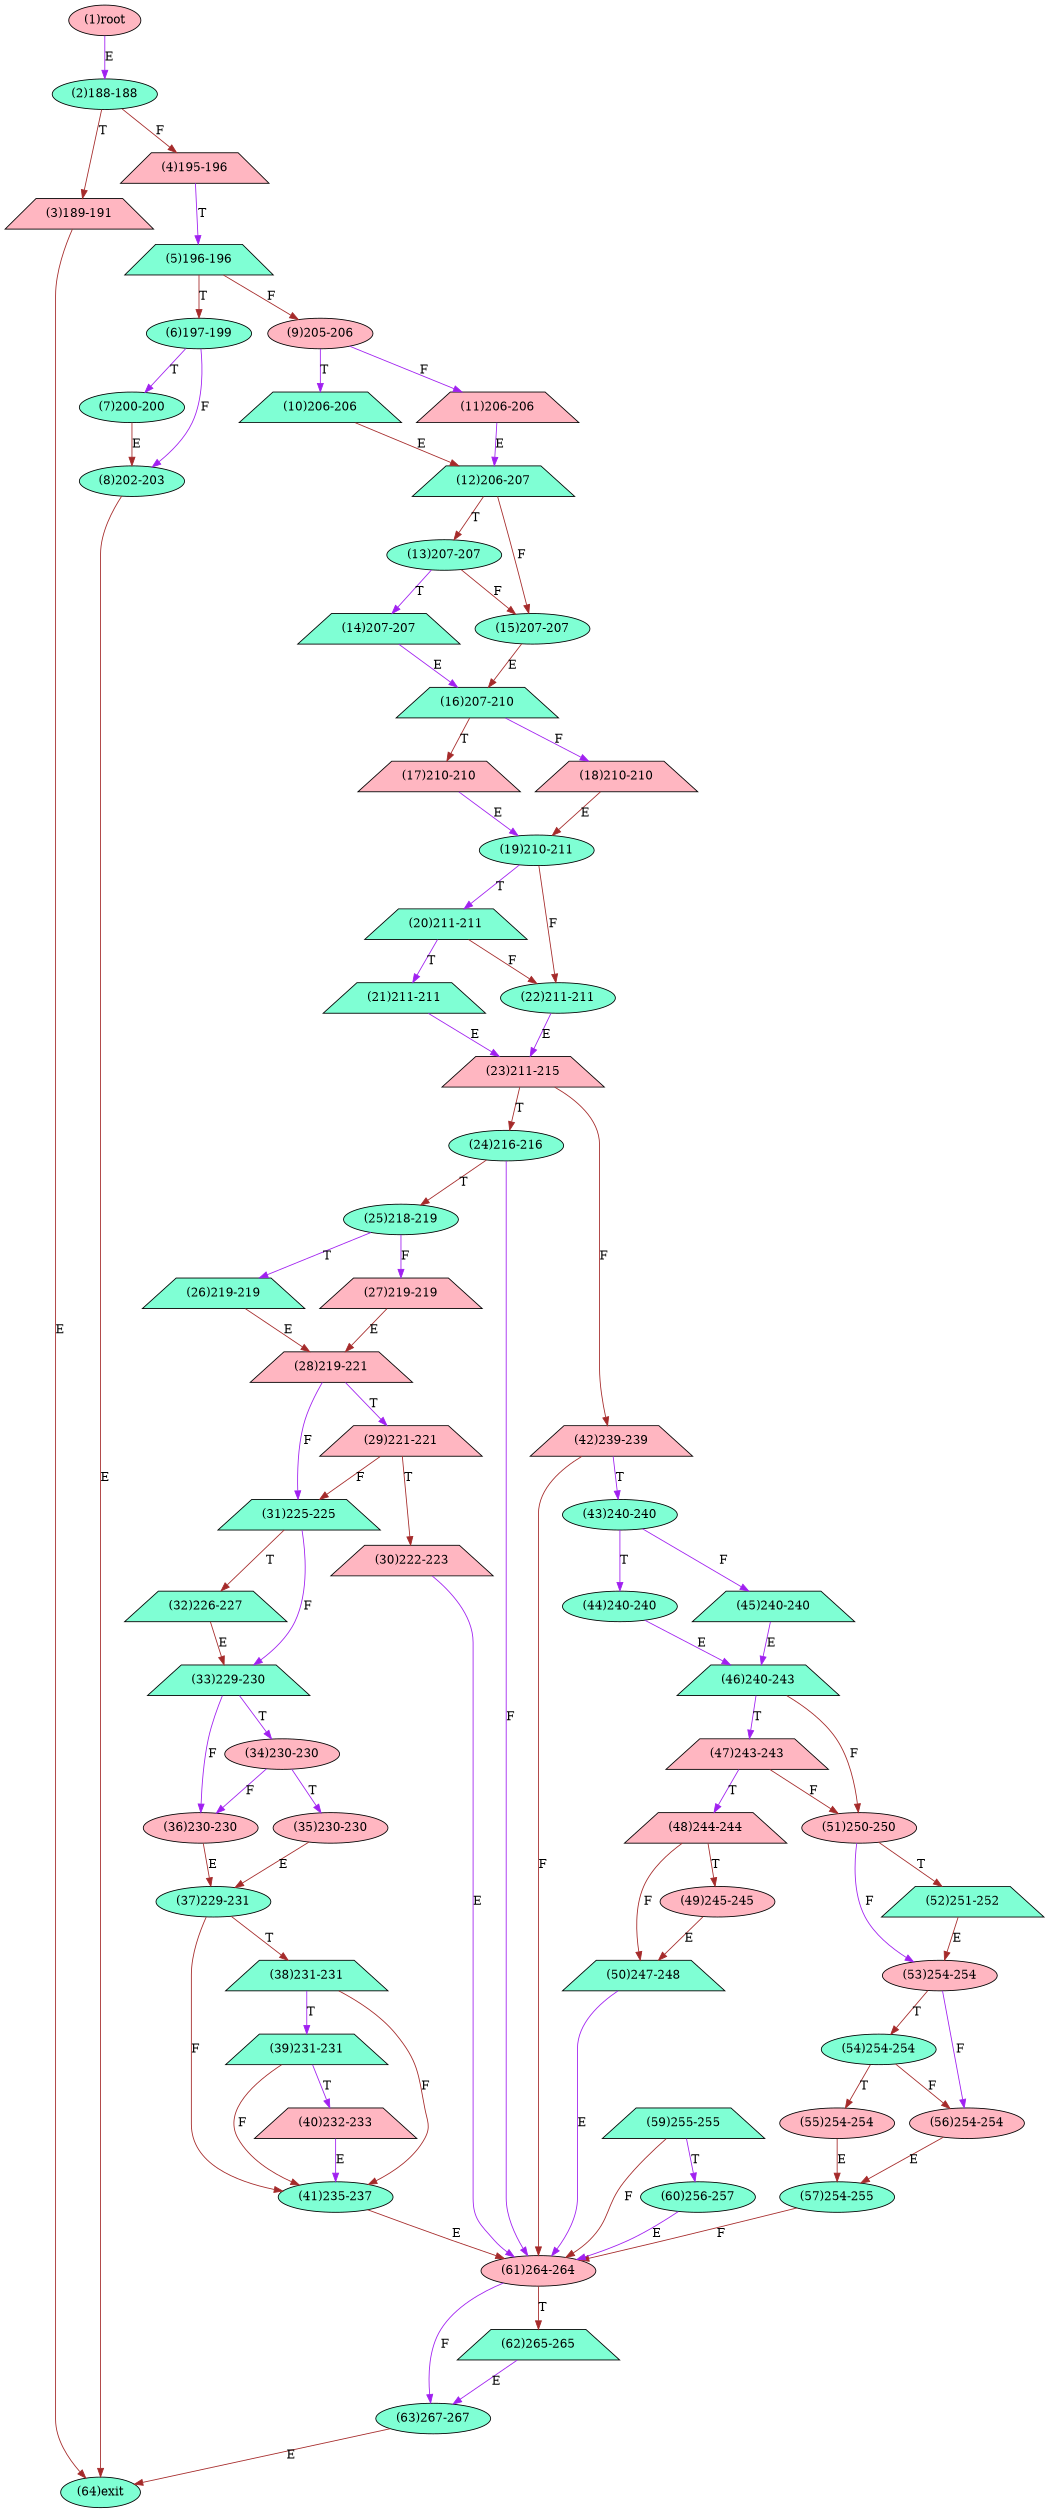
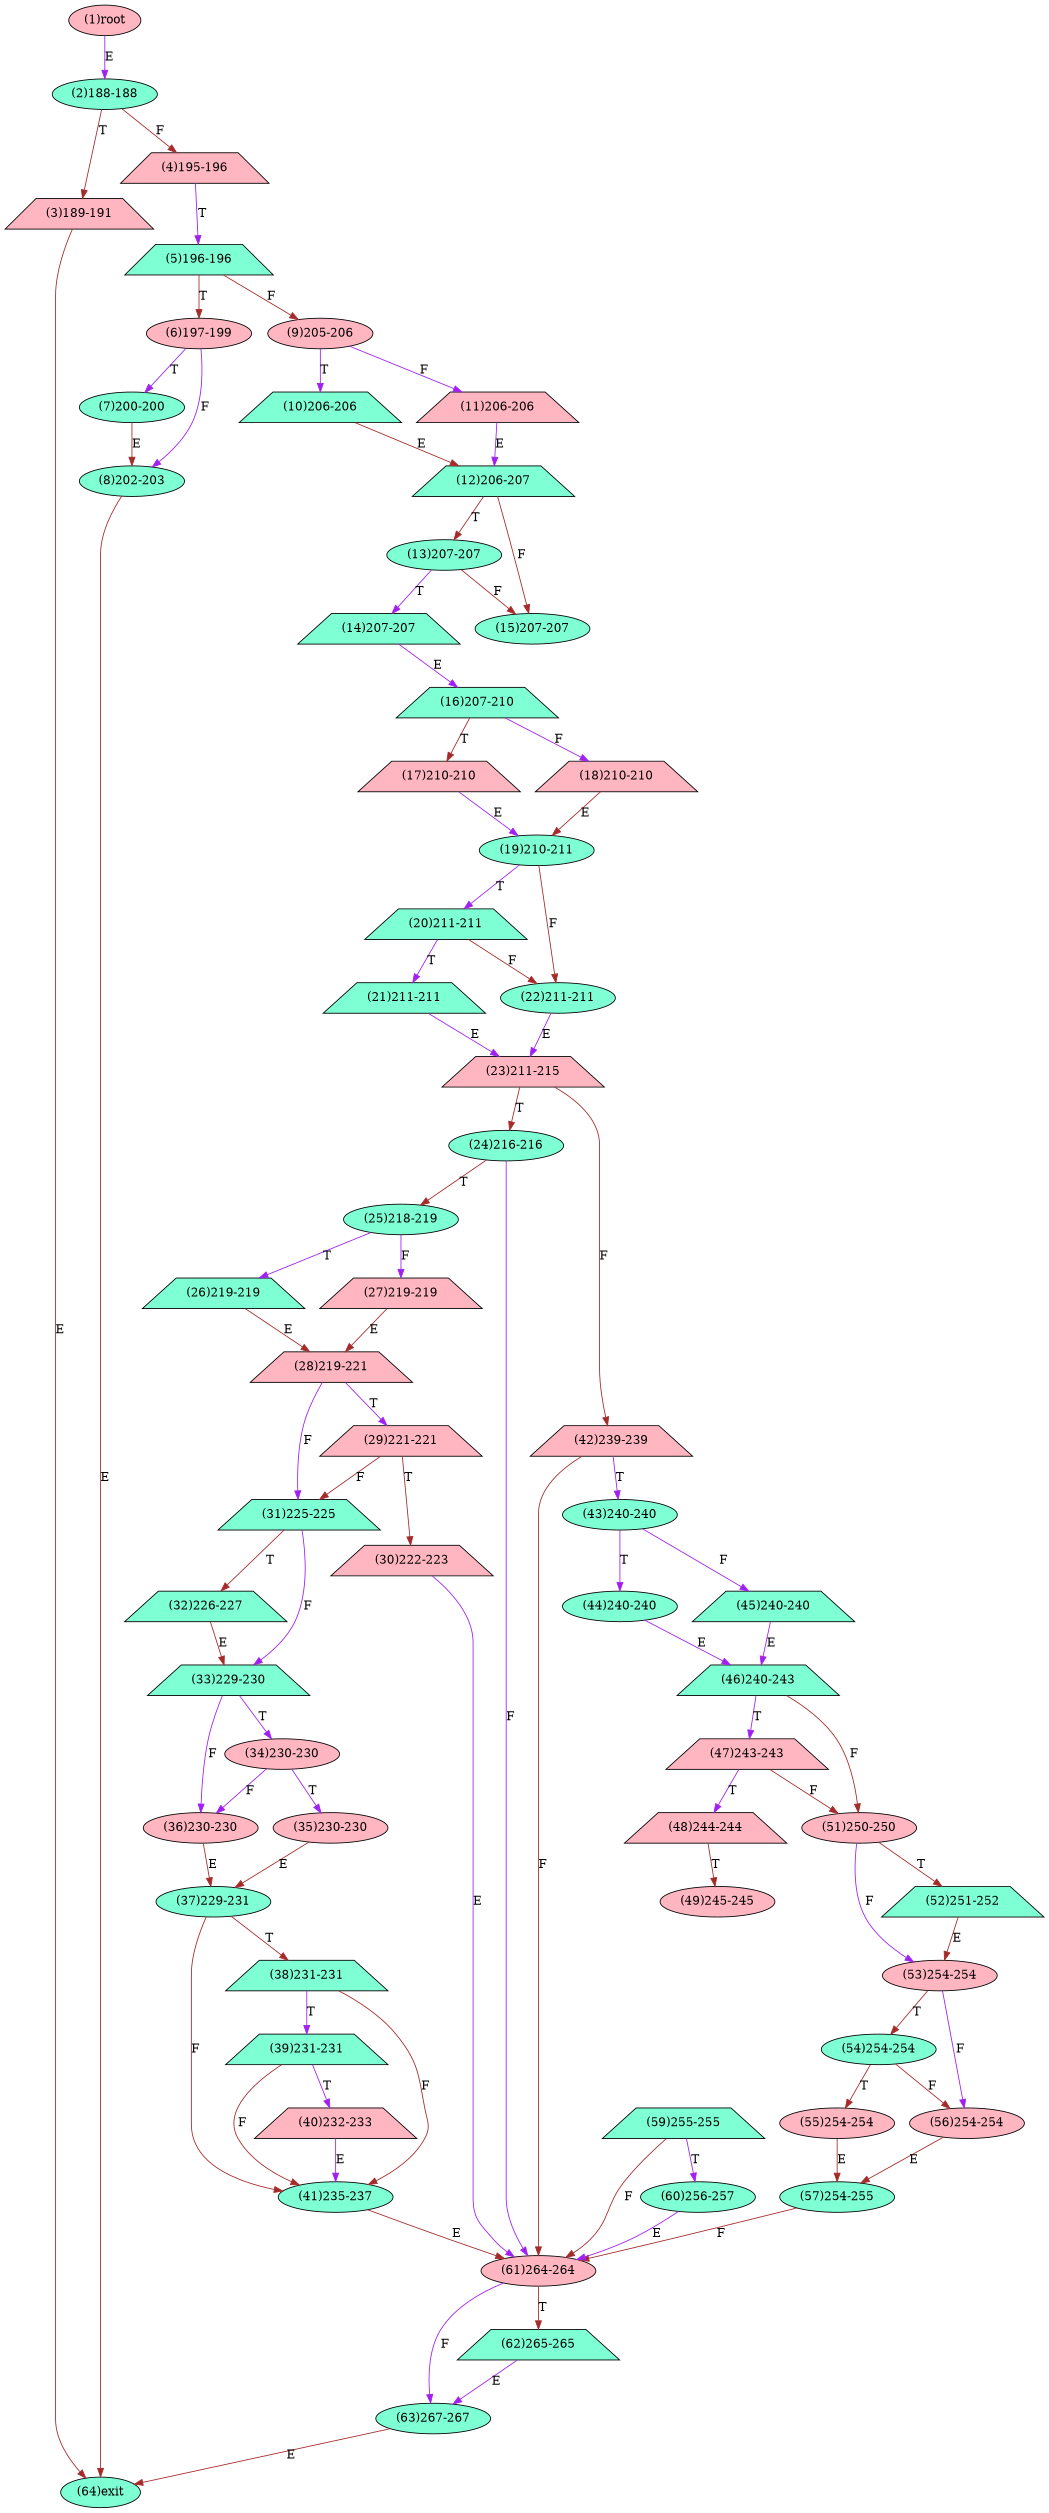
node "(6)197-199": fillcolor aquamarine -> lightpink
edge "(15)207-207" -> "(16)207-210": removed, label "E"
node "(50)247-248": removed
